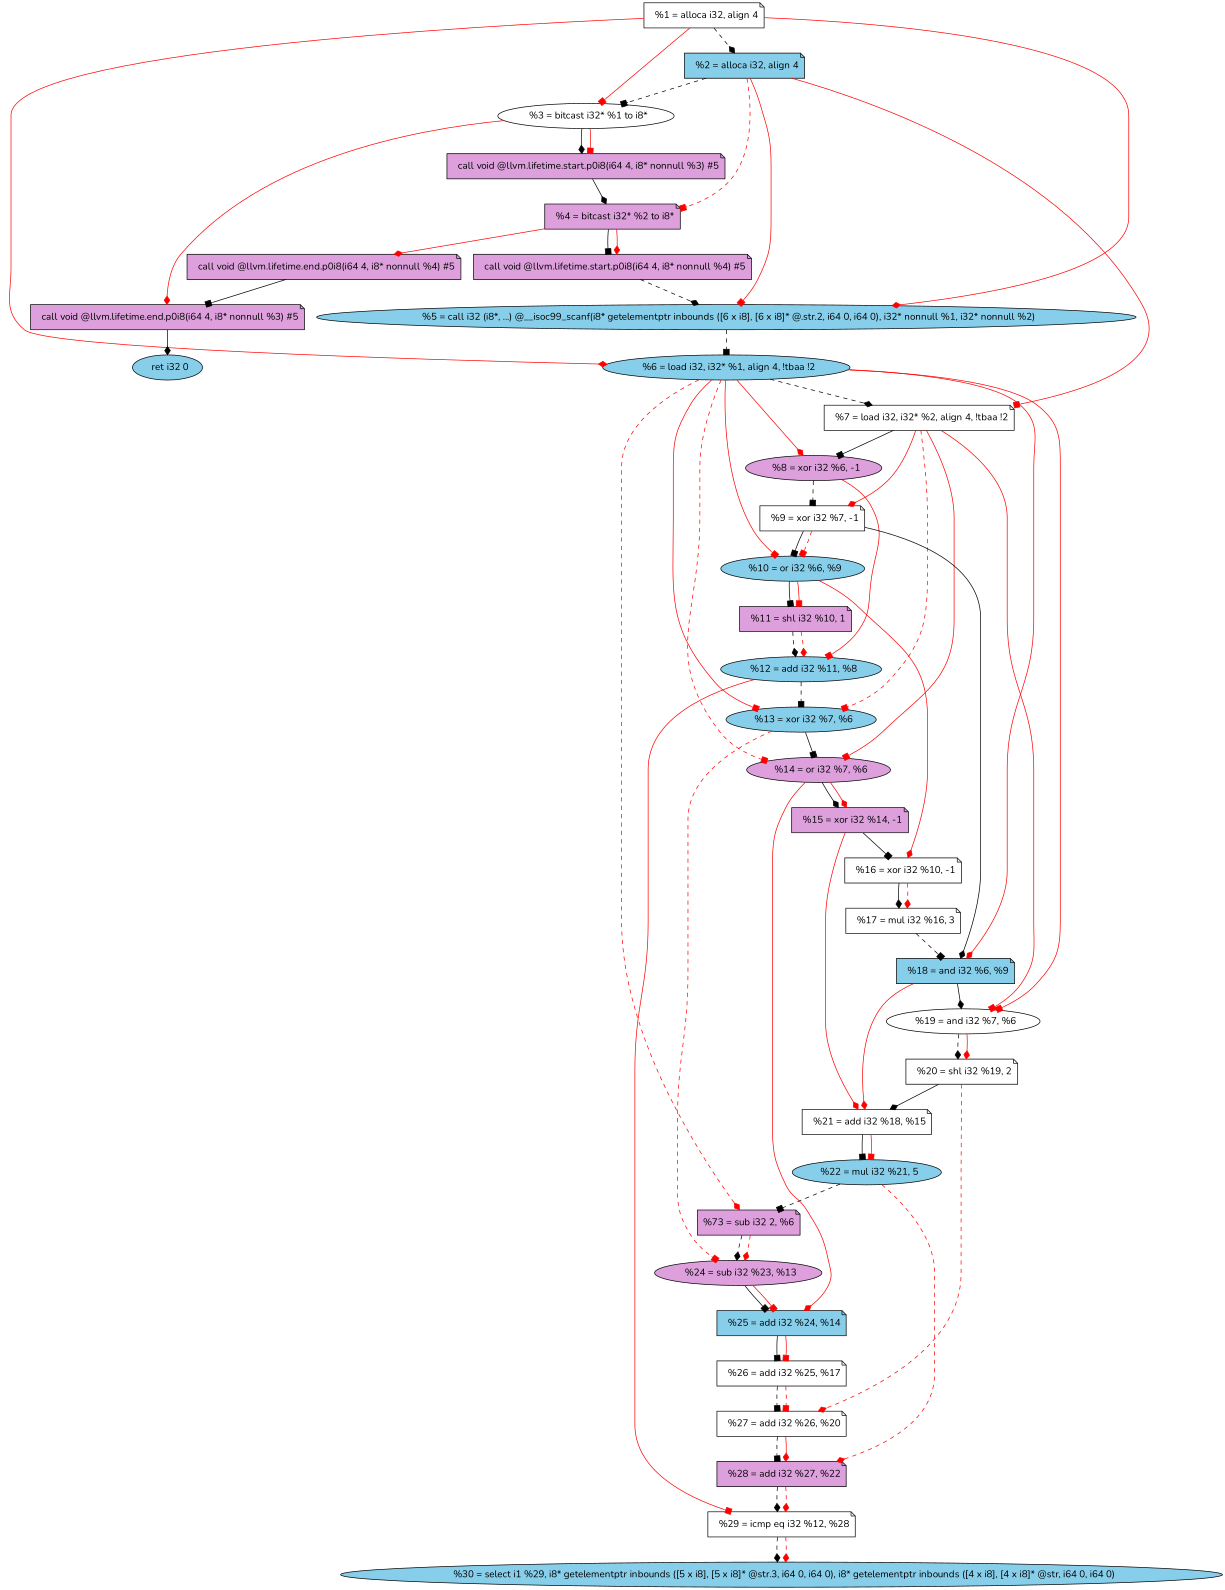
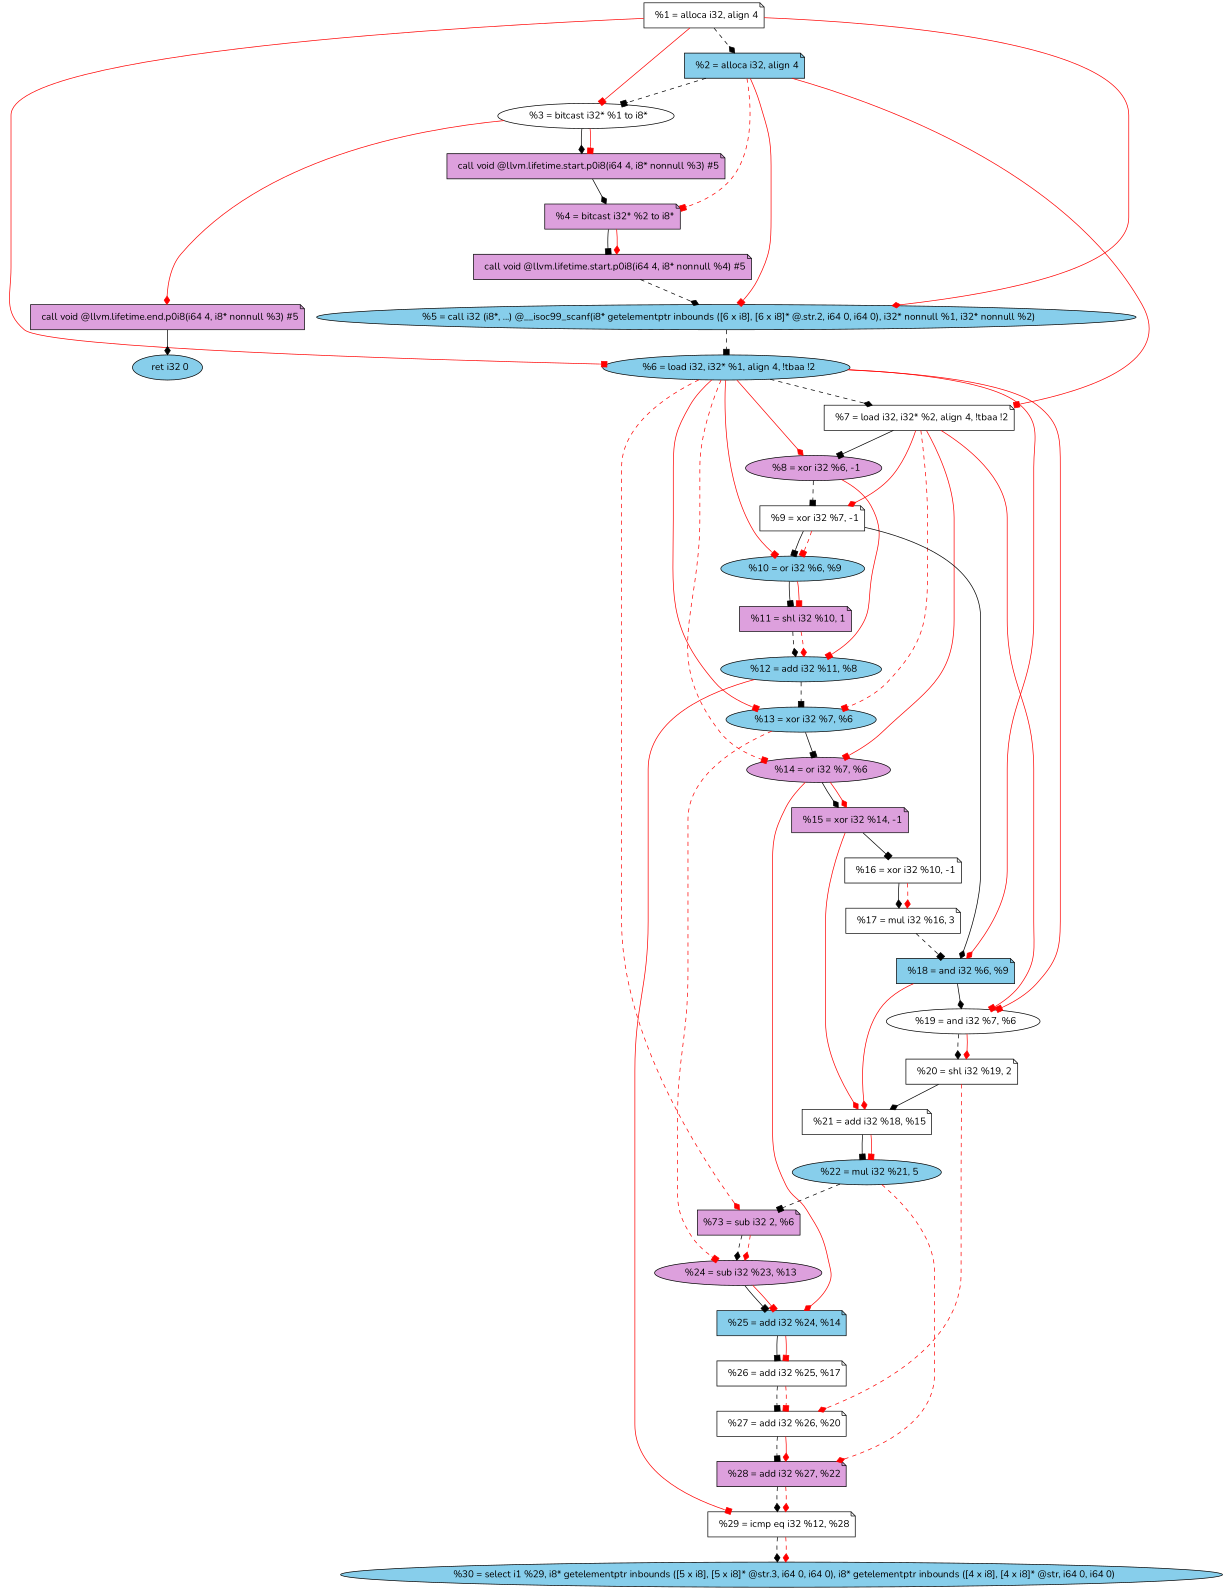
edge "%1 = alloca i32, align 4" -> "%6 = load i32, i32* %1, align 4, !tbaa !2": arrowhead diamond -> box
node "call void @llvm.lifetime.end.p0i8(i64 4, i8* nonnull %4) #5": removed
edge "%10 = or i32 %6, %9" -> "%16 = xor i32 %10, -1": removed
